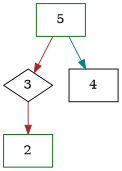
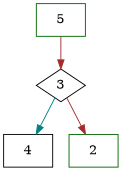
edge "5" -> "4": now "3" -> "4"
